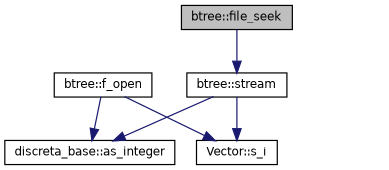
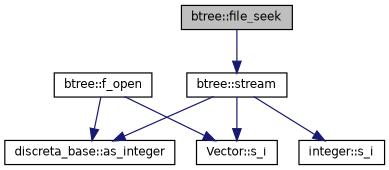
node "integer::s_i": added
